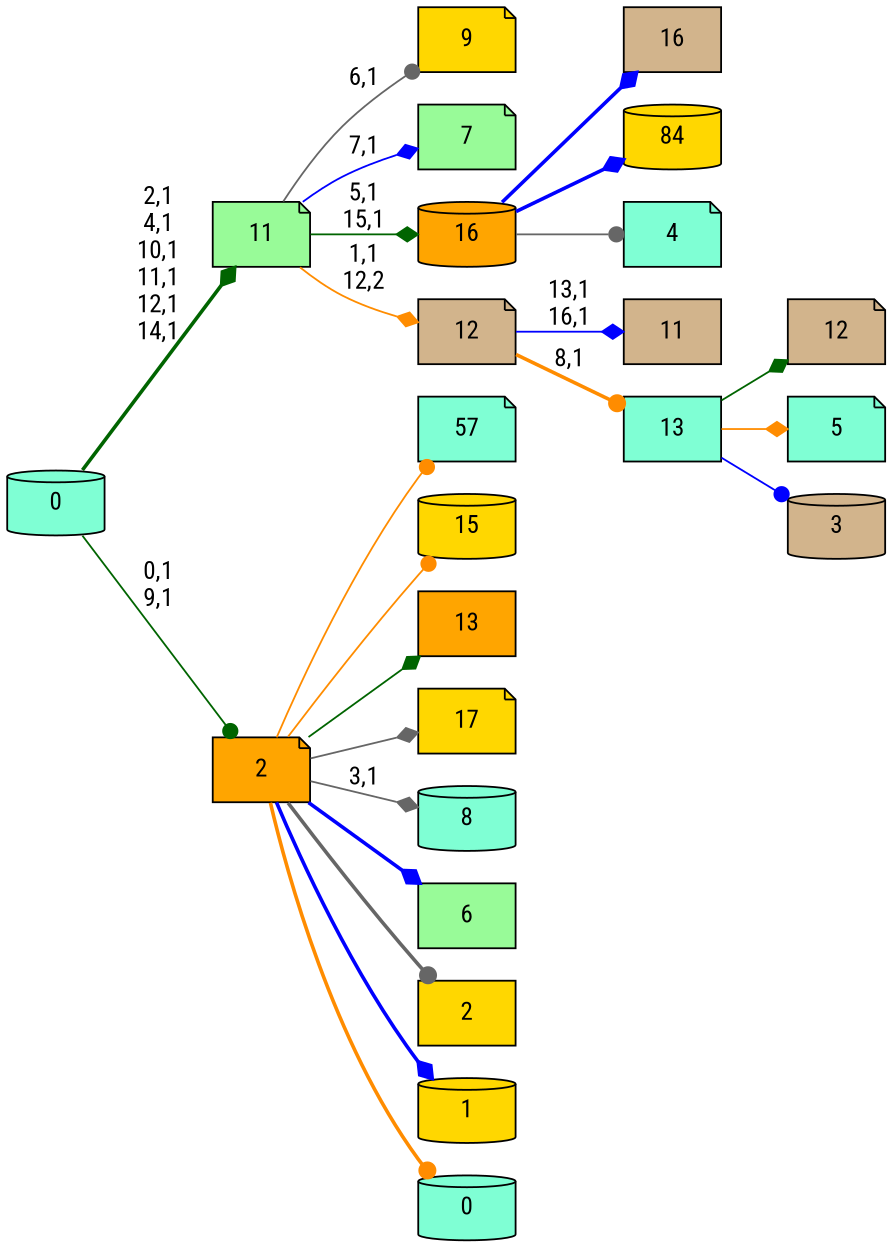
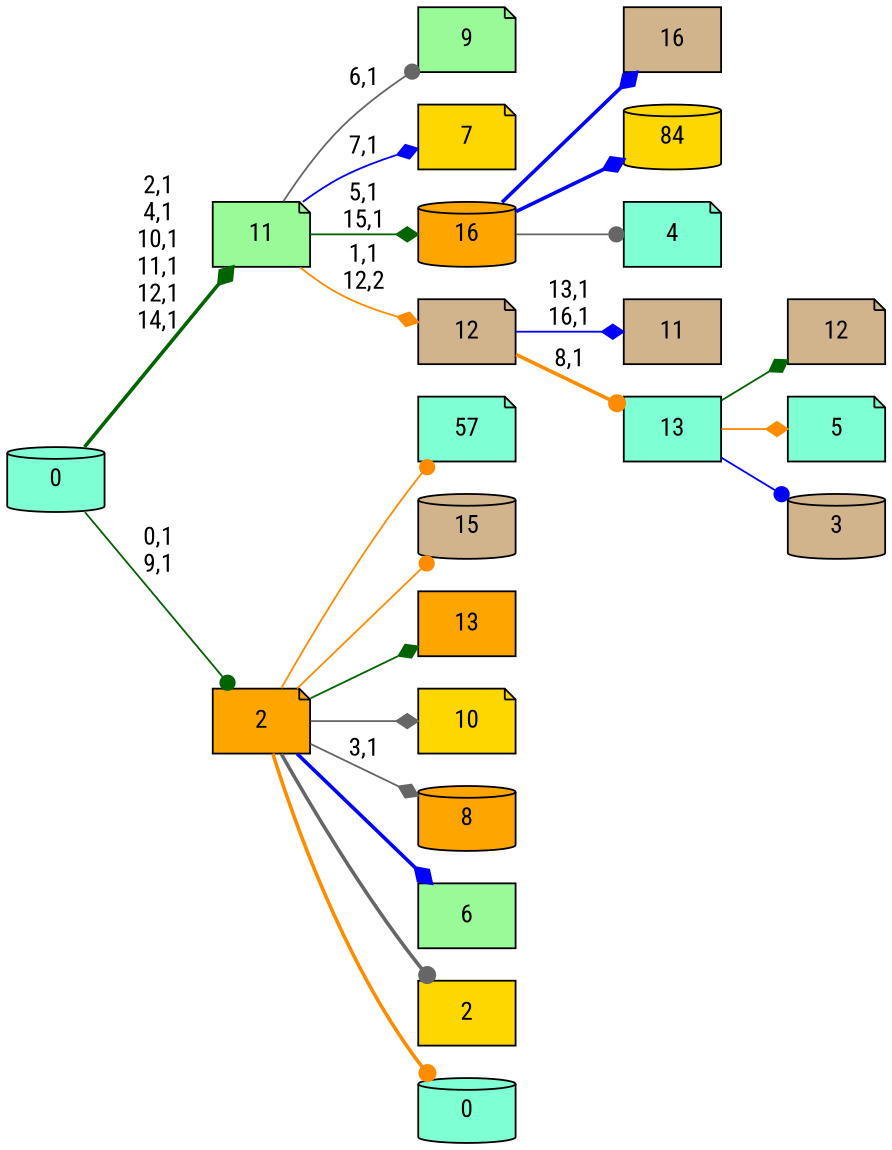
node "9": fillcolor gold -> palegreen
node "7": fillcolor palegreen -> gold
node "15": fillcolor gold -> tan
node "17": label "17" -> "10"
node "8": fillcolor aquamarine -> orange
node "1": removed
